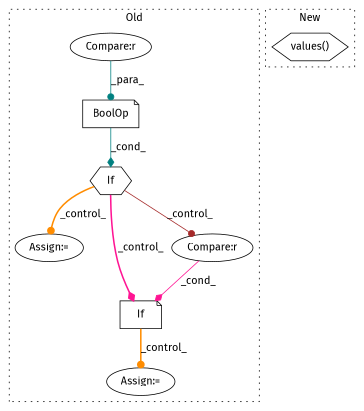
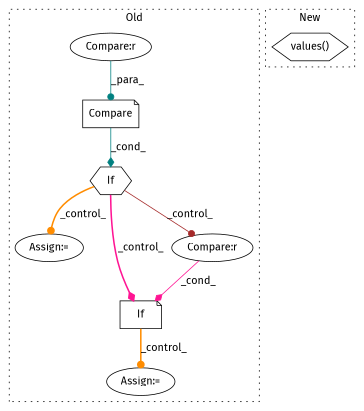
node "BoolOp": label "BoolOp" -> "Compare"
